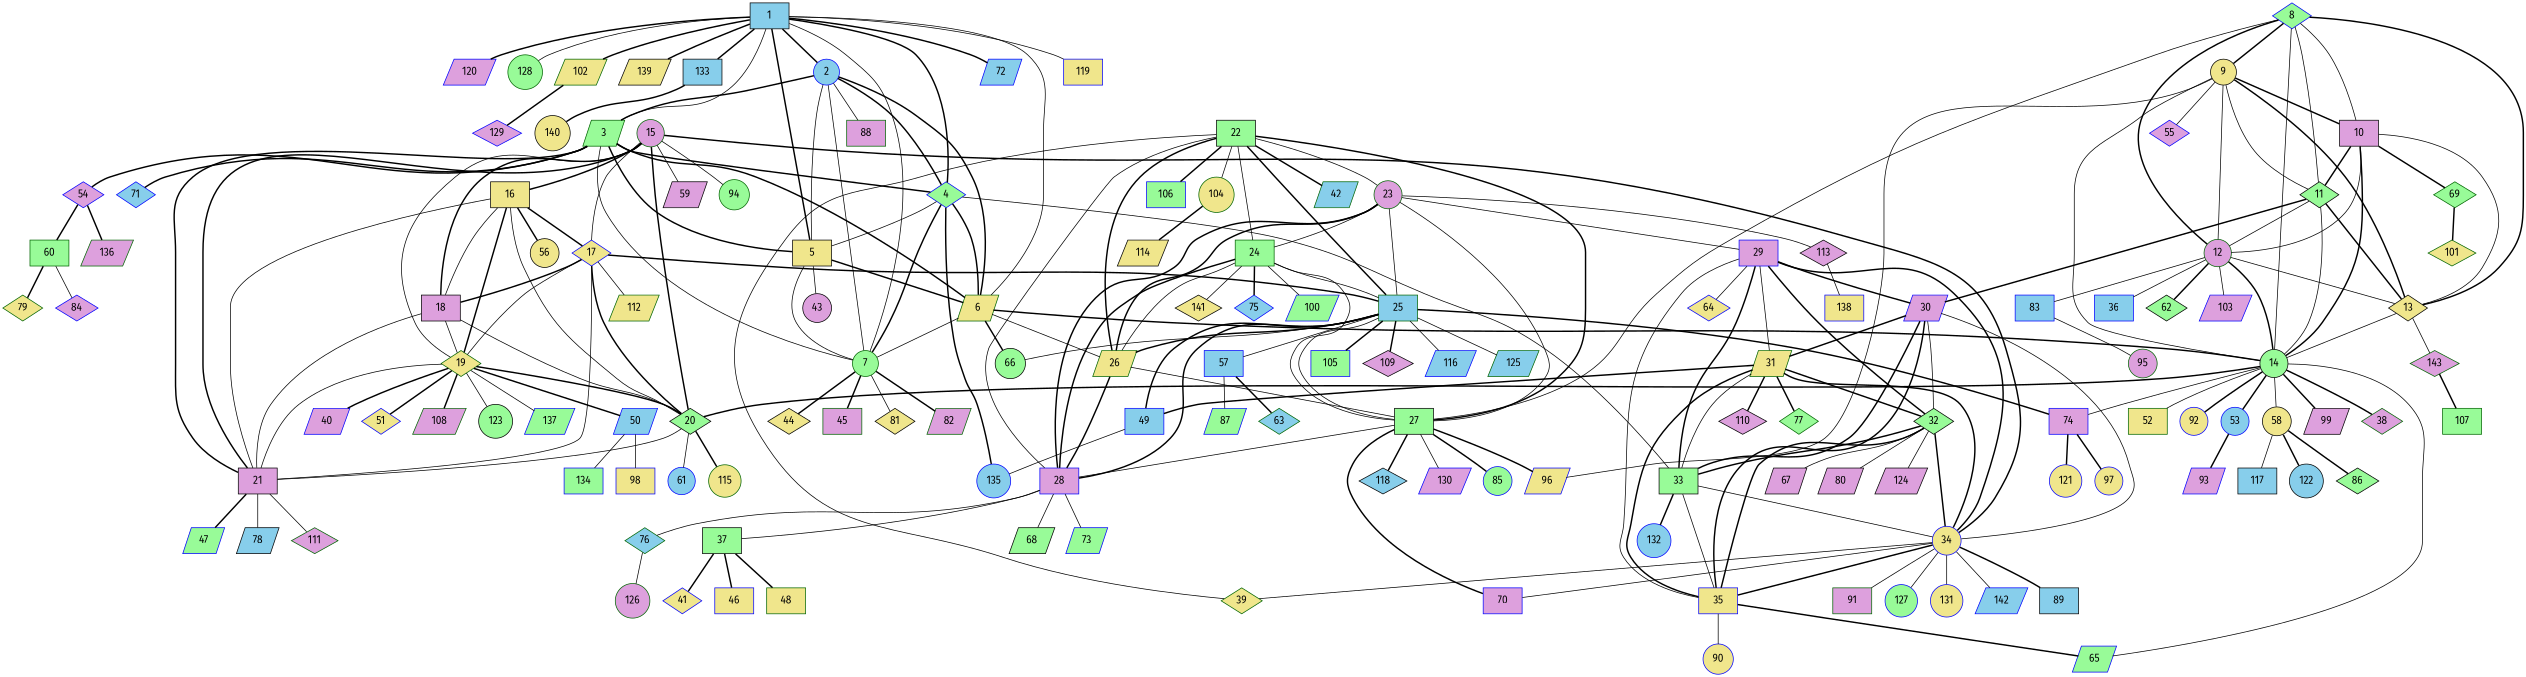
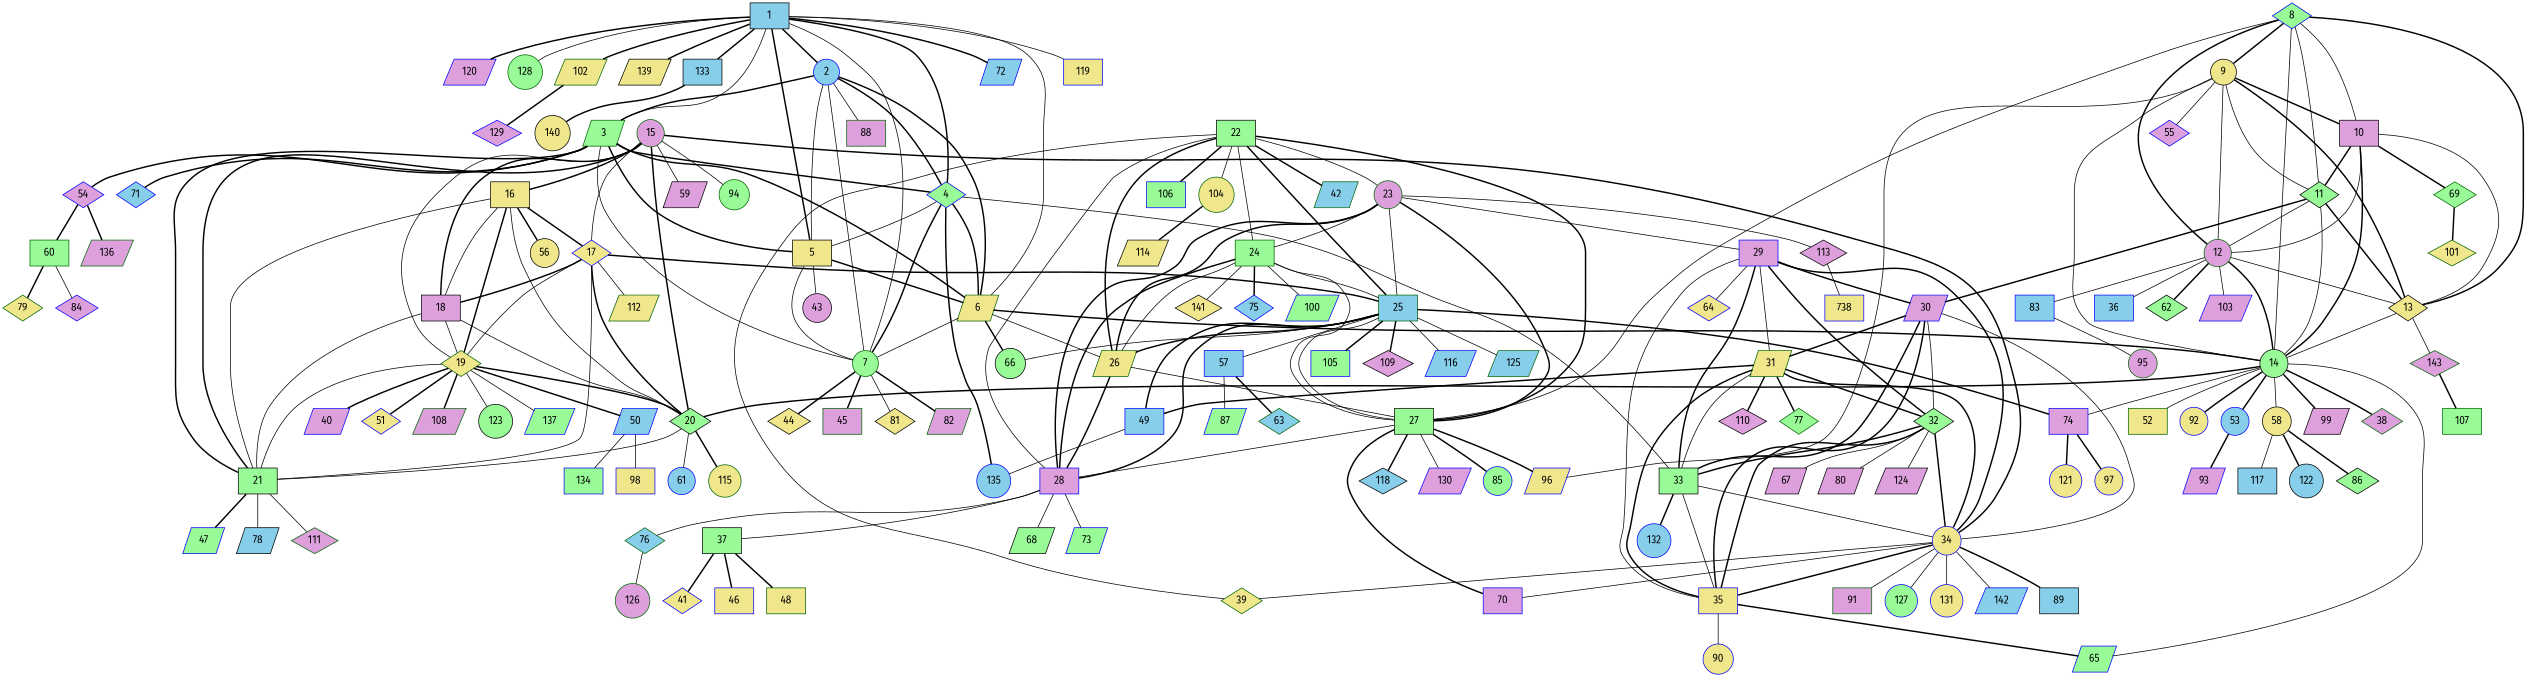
node "138": label "138" -> "738"
edge "23" -- "27": style solid -> bold
node "21": fillcolor plum -> palegreen
